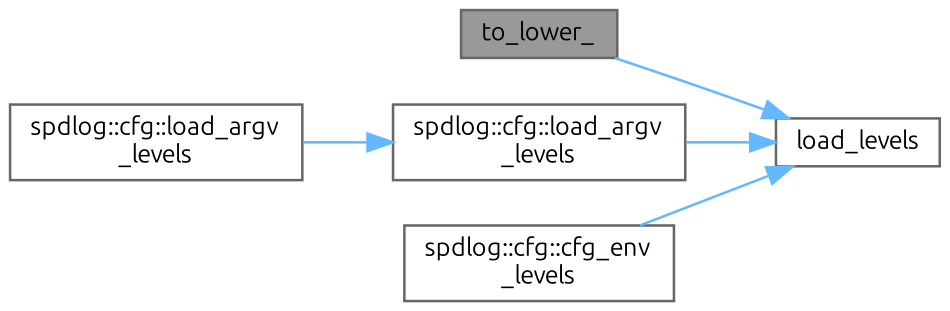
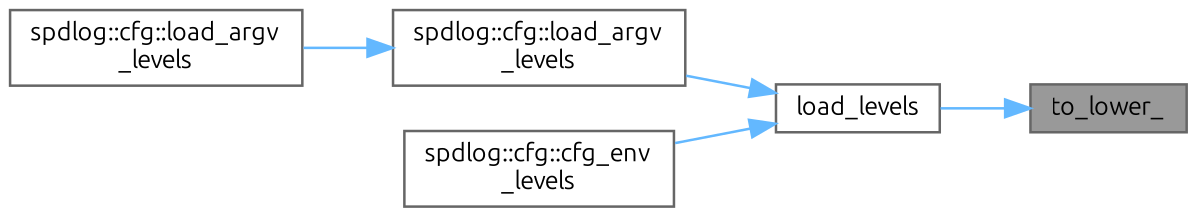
edge "to_lower_" -> "load_levels": reversed
